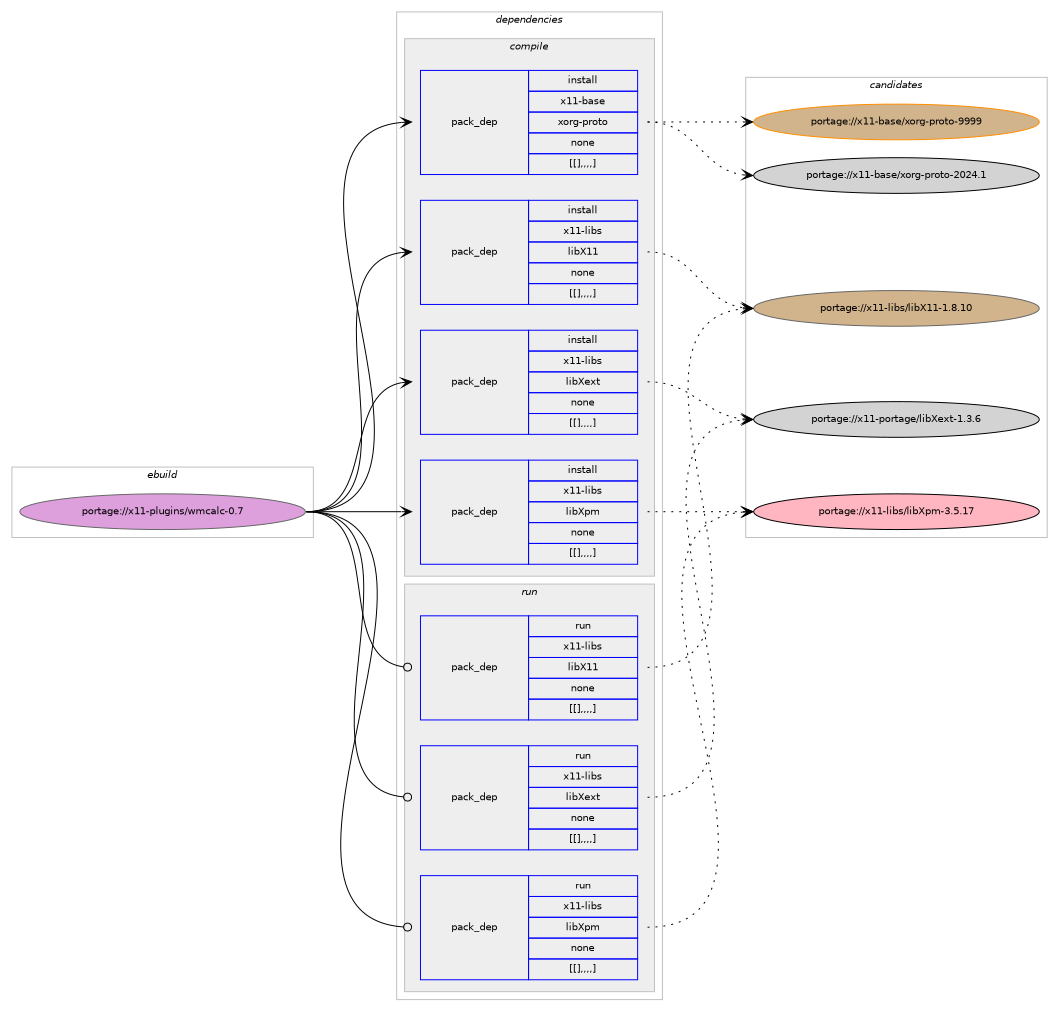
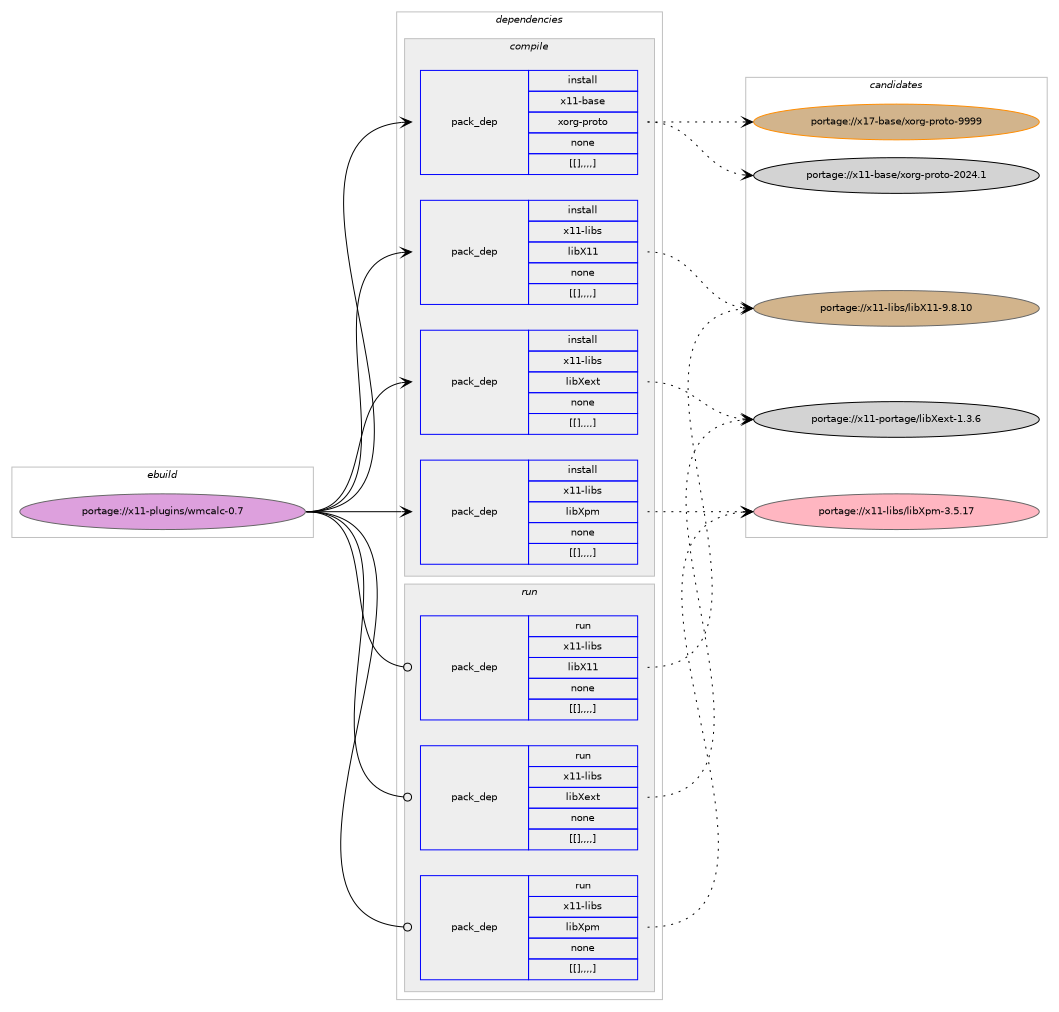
node "portage://x11-base/xorg-proto-9999": label "portage://x11-base/xorg-proto-9999" -> "portage://x17-base/xorg-proto-9999"
node "portage://x11-libs/libX11-1.8.10": label "portage://x11-libs/libX11-1.8.10" -> "portage://x11-libs/libX11-9.8.10"
node "portage://x11-libs/libXpm-3.5.17": color black -> gray40
